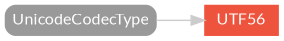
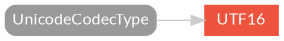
node "UTF56": label "UTF56" -> "UTF16"
